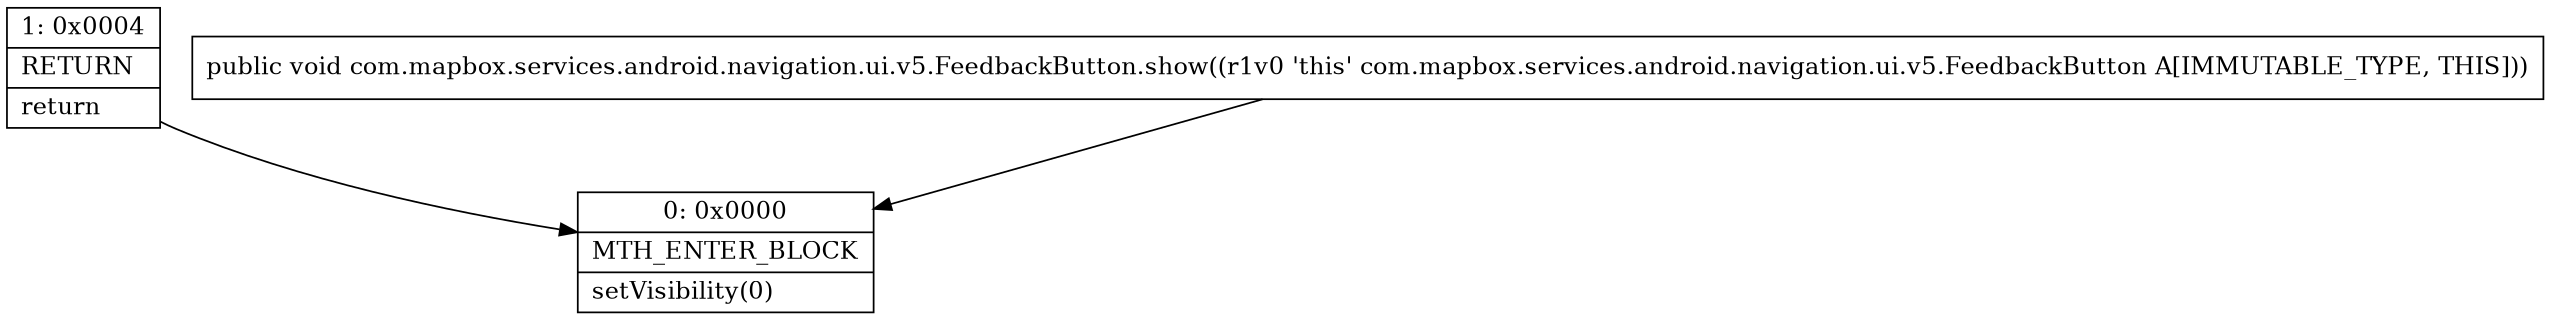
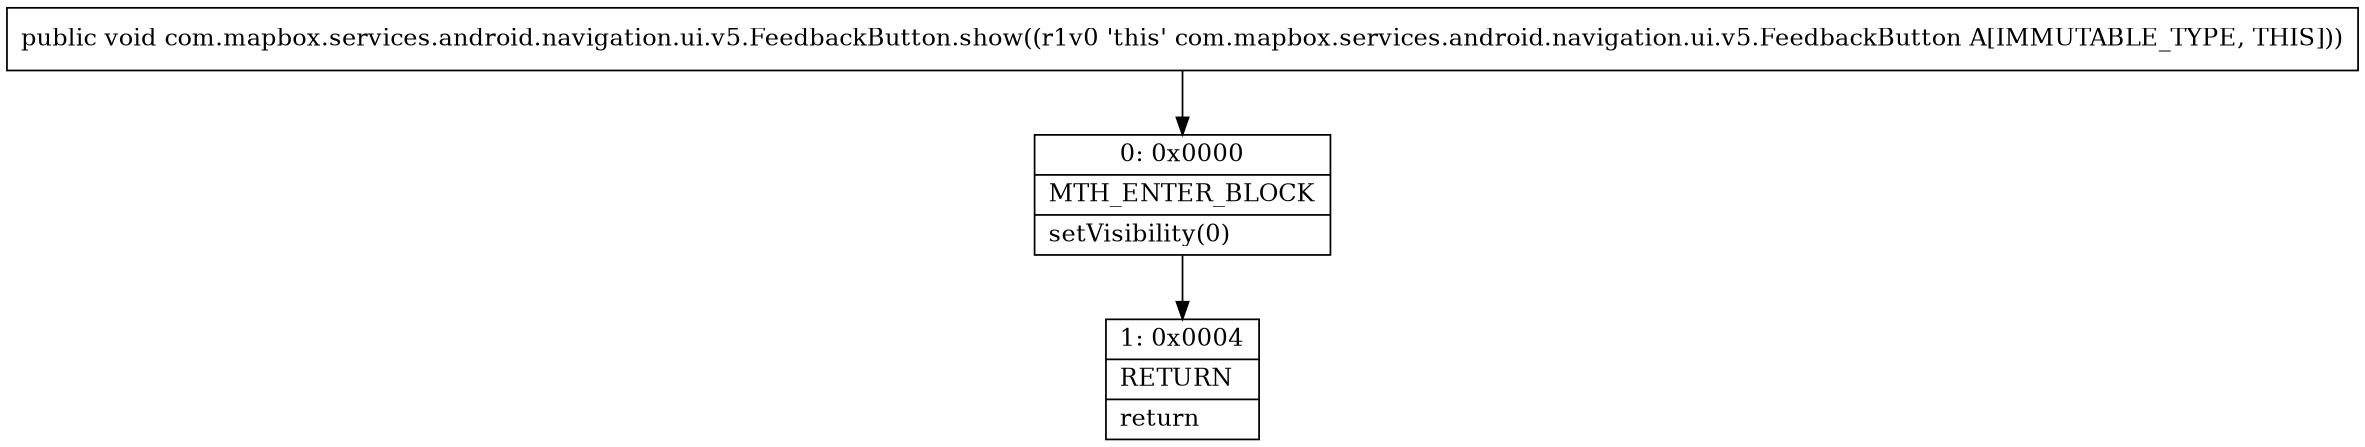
edge "1: 0x0004" -> "0: 0x0000": reversed
